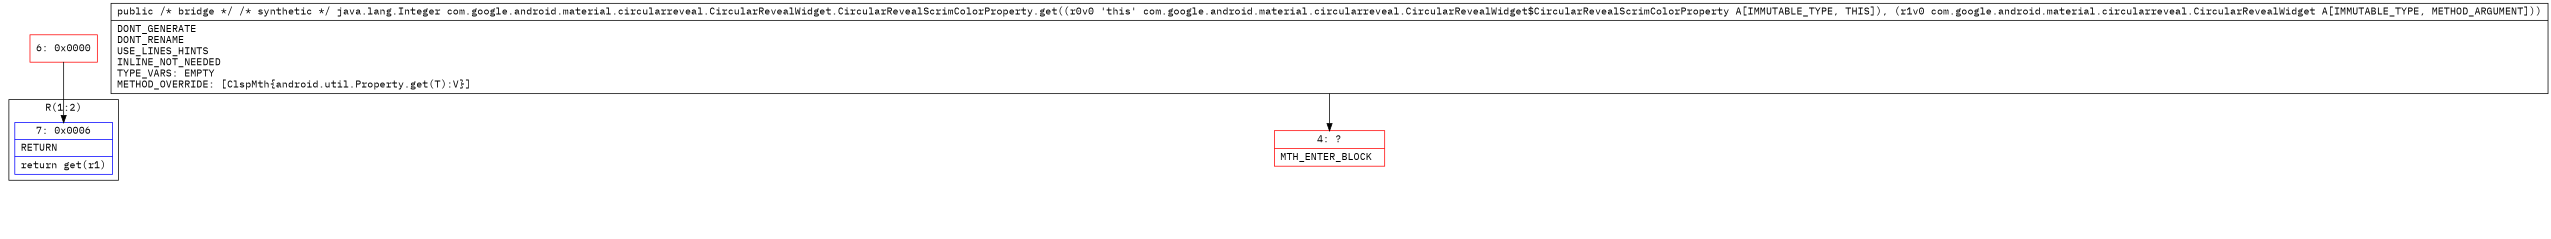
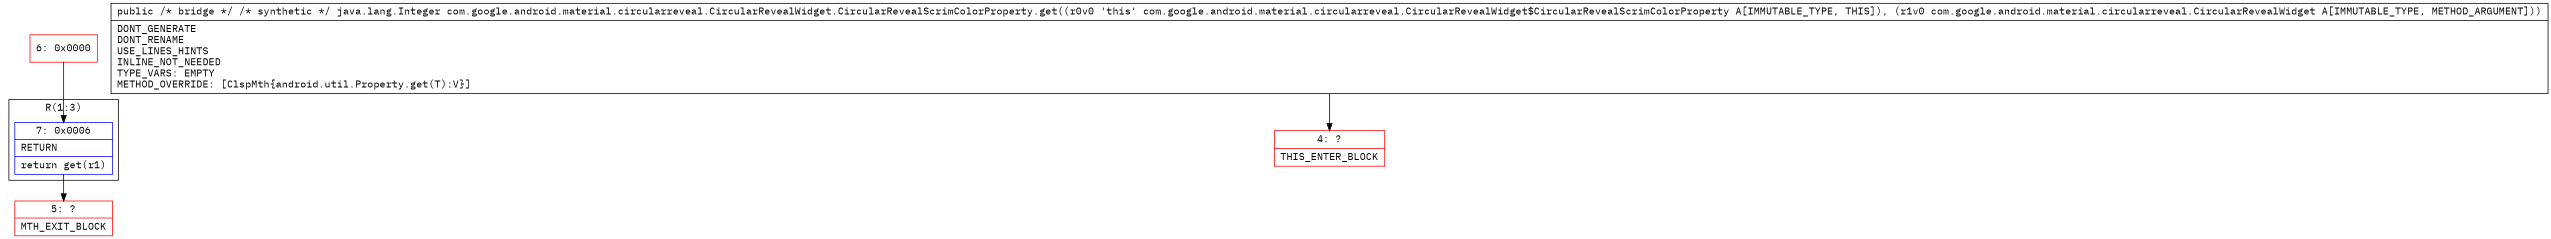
cluster "R(1:2)": label "R(1:2)" -> "R(1:3)"
node "4: ?": text "MTH_ENTER_BLOCK" -> "THIS_ENTER_BLOCK"
node "5: ?": added
